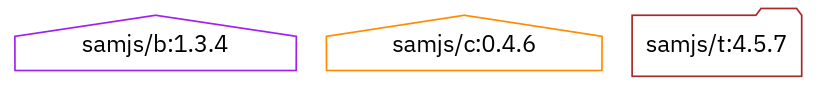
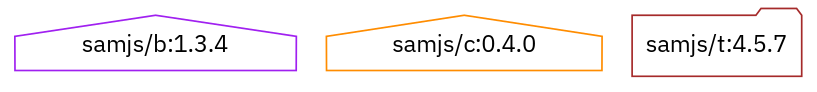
node "samjs/c:0.4.6": label "samjs/c:0.4.6" -> "samjs/c:0.4.0"
